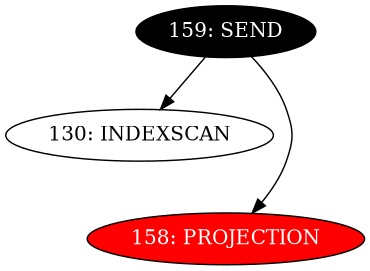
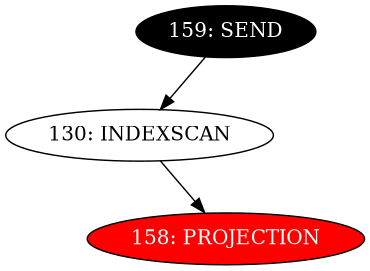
edge "159: SEND" -> "158: PROJECTION": now "130: INDEXSCAN" -> "158: PROJECTION"
